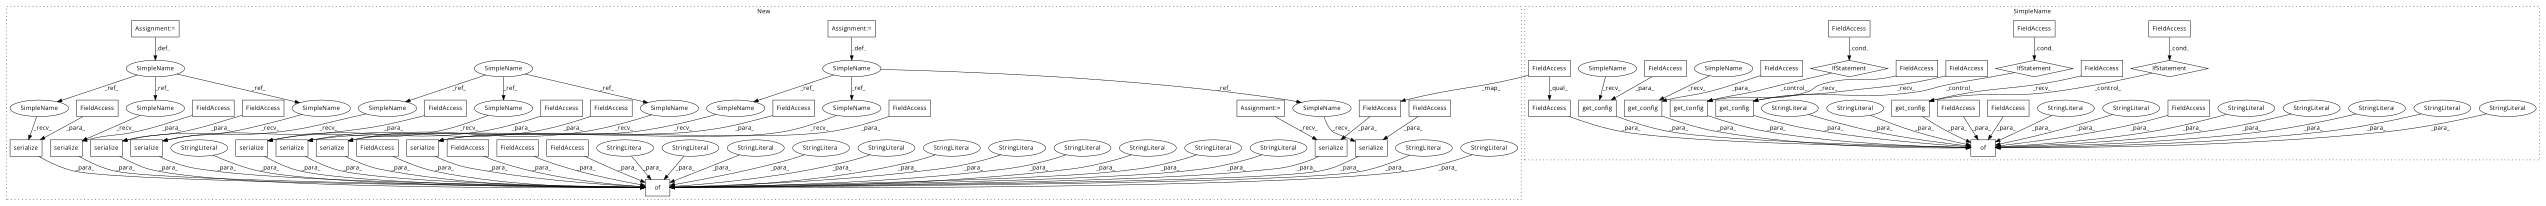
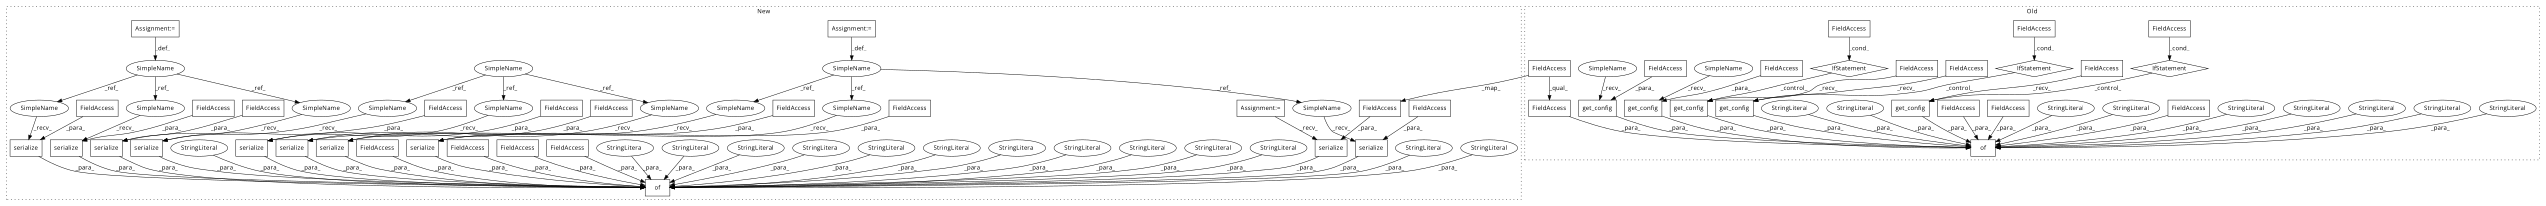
cluster "SimpleName": label "SimpleName" -> "Old"
